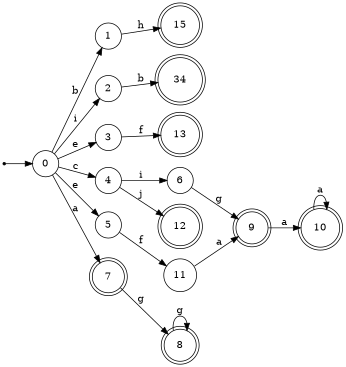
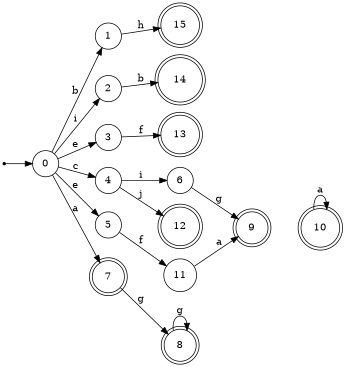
node "34": label "34" -> "14"
edge "9" -> "10": removed, label "a"
